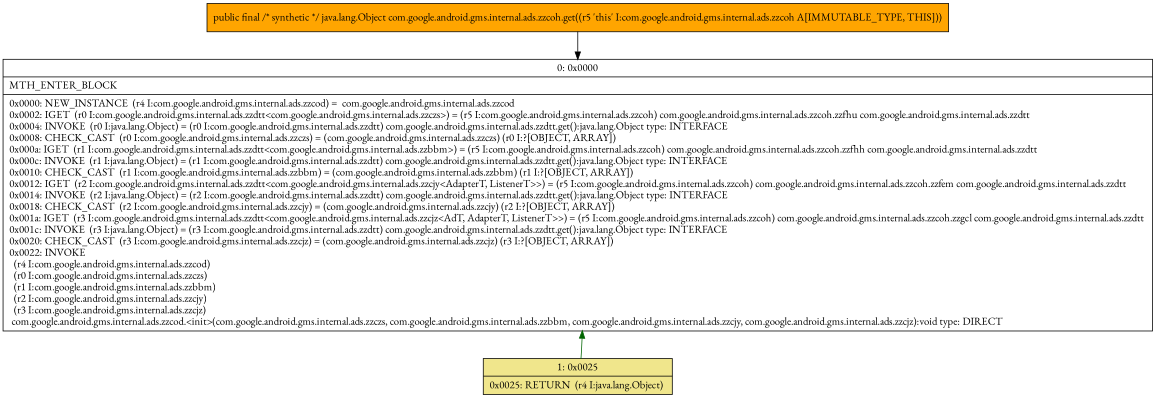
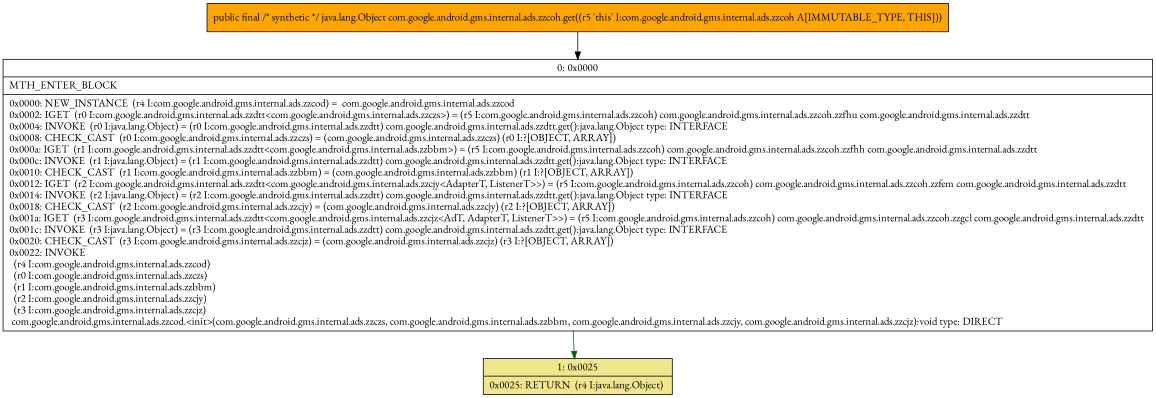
edge "1: 0x0025" -> "0: 0x0000": reversed
